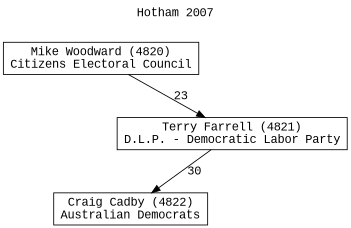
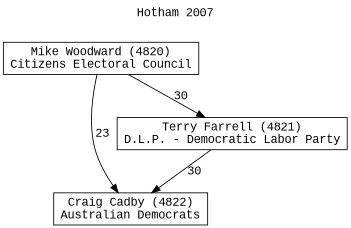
edge "Mike Woodward (4820) Citizens Electoral Council" -> "Terry Farrell (4821) D.L.P. - Democratic Labor Party": label "23" -> "30"
edge "Mike Woodward (4820) Citizens Electoral Council" -> "Craig Cadby (4822) Australian Democrats": added, label "23"
